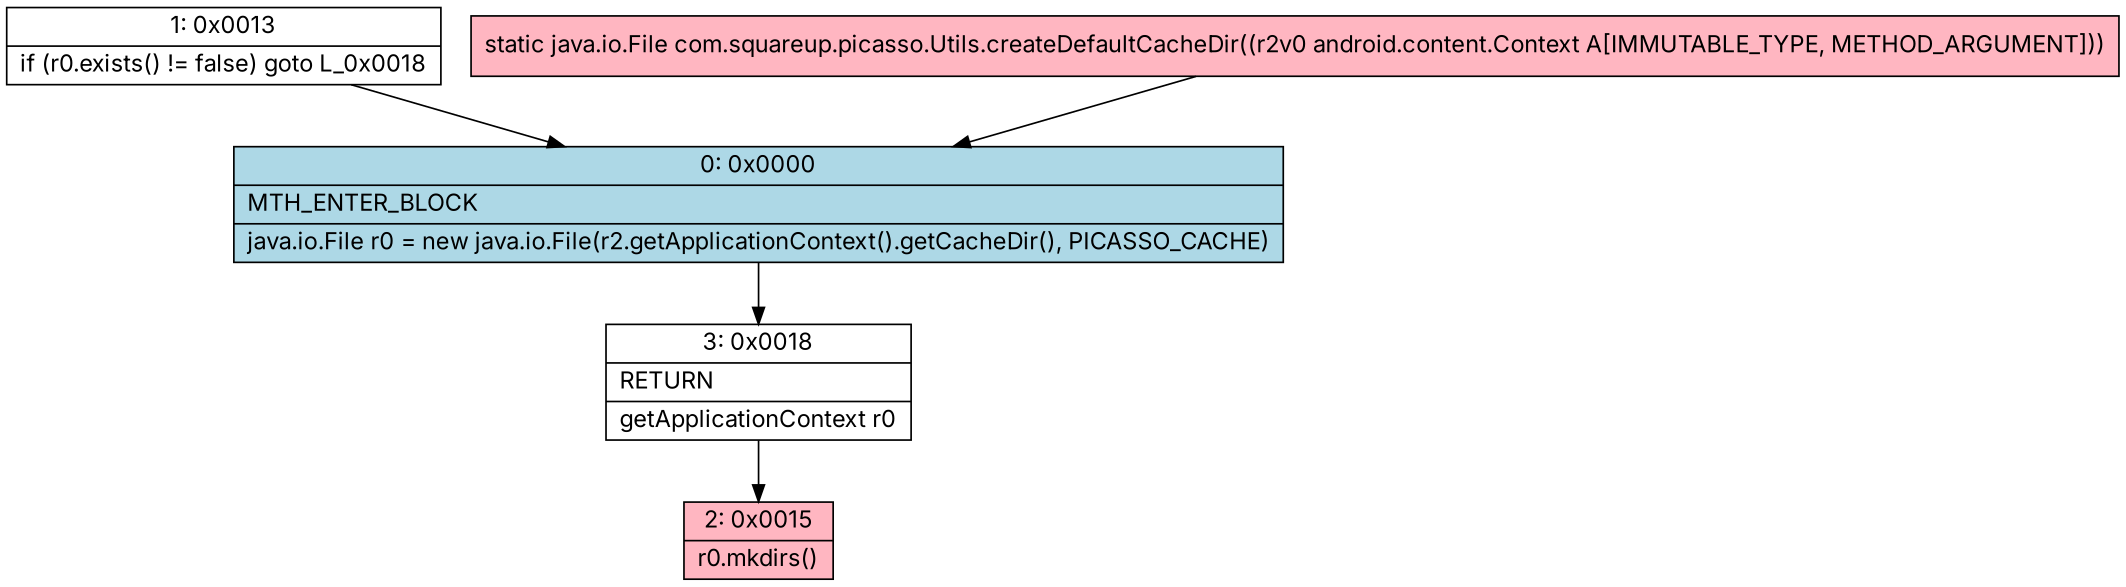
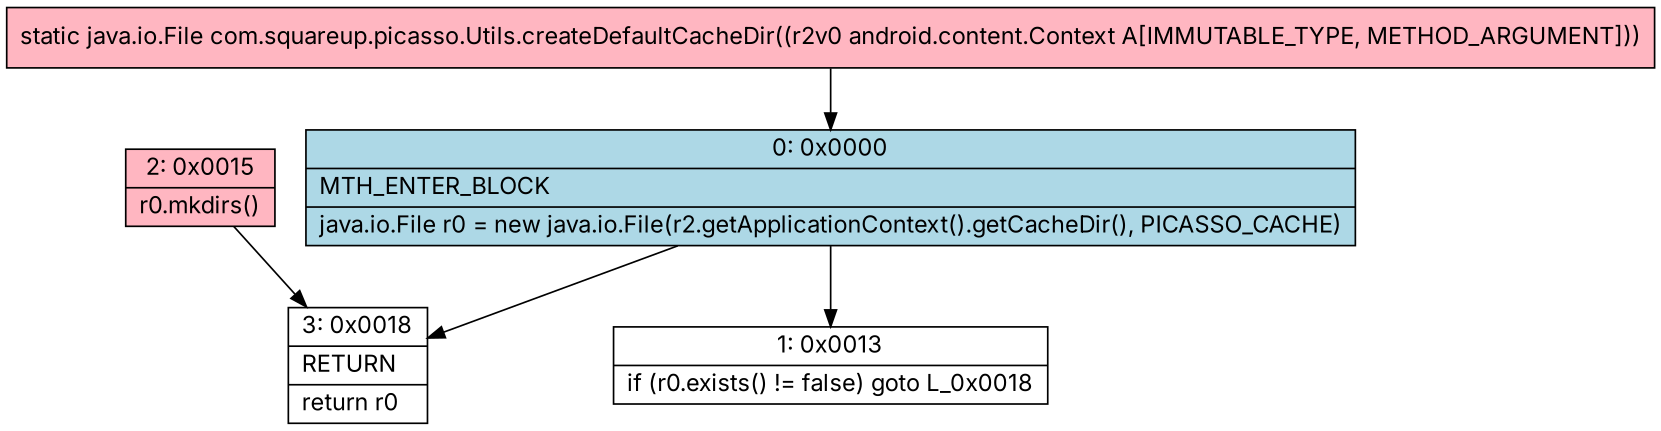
edge "1: 0x0013" -> "0: 0x0000": reversed
node "3: 0x0018": text "getApplicationContext r0" -> "return r0"
edge "3: 0x0018" -> "2: 0x0015": reversed
